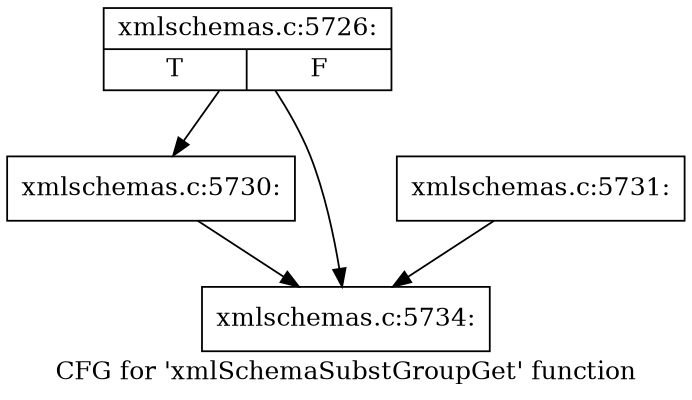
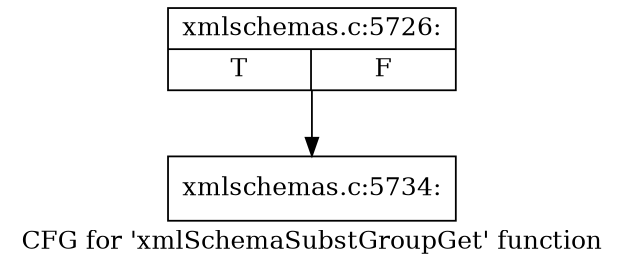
node "xmlschemas.c:5730:": removed
node "xmlschemas.c:5731:": removed
